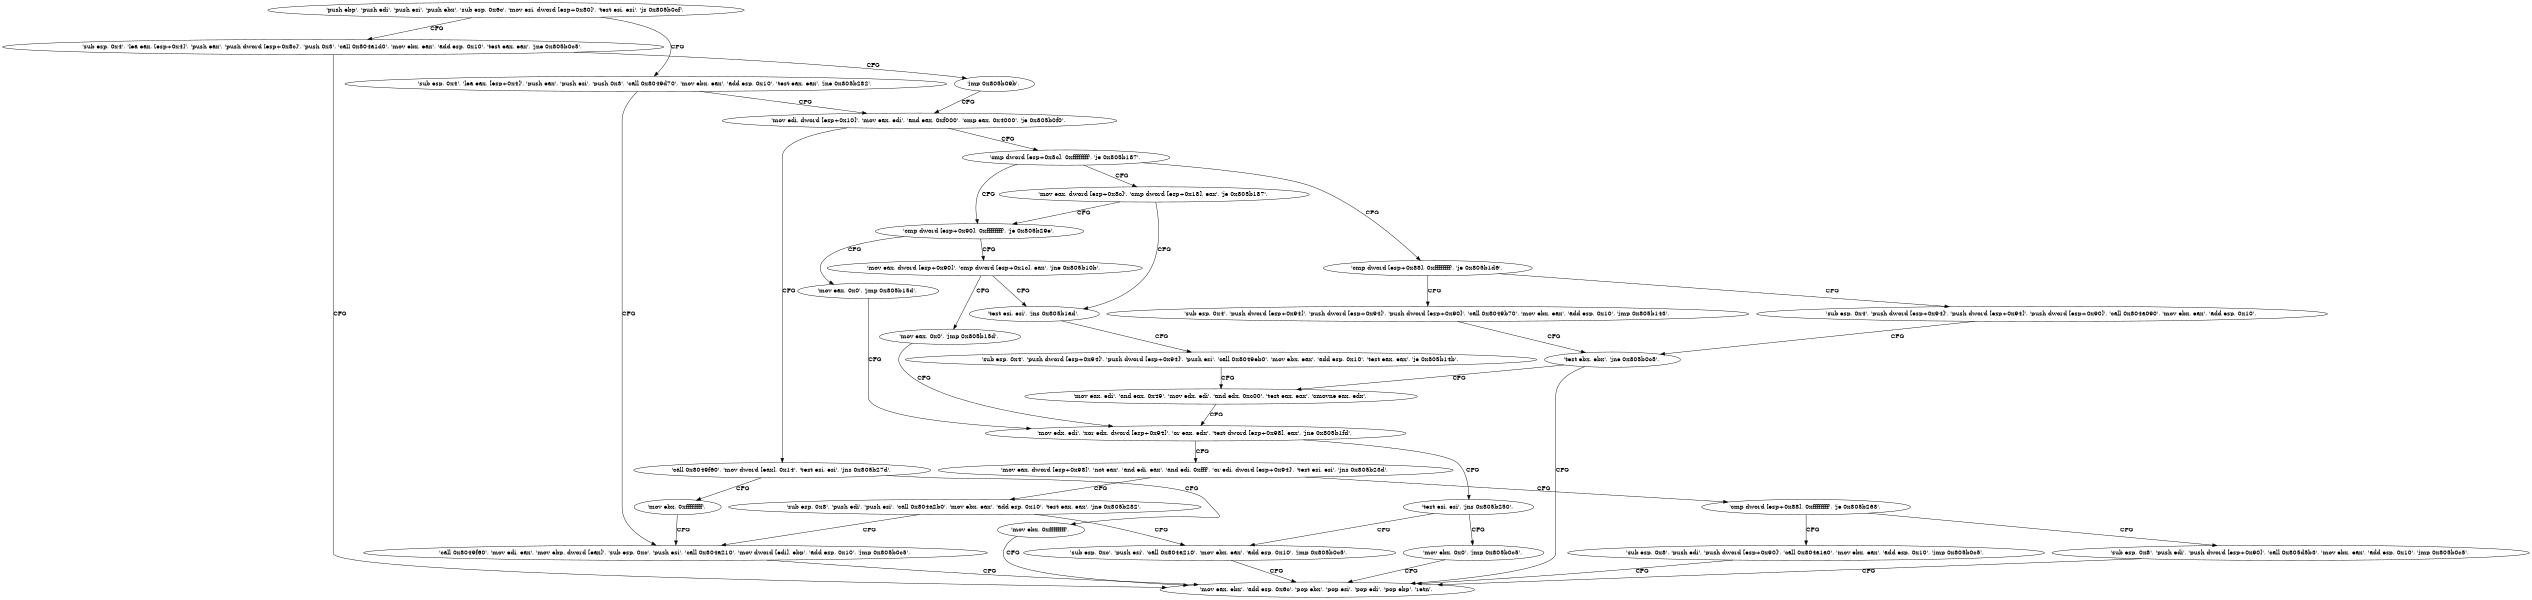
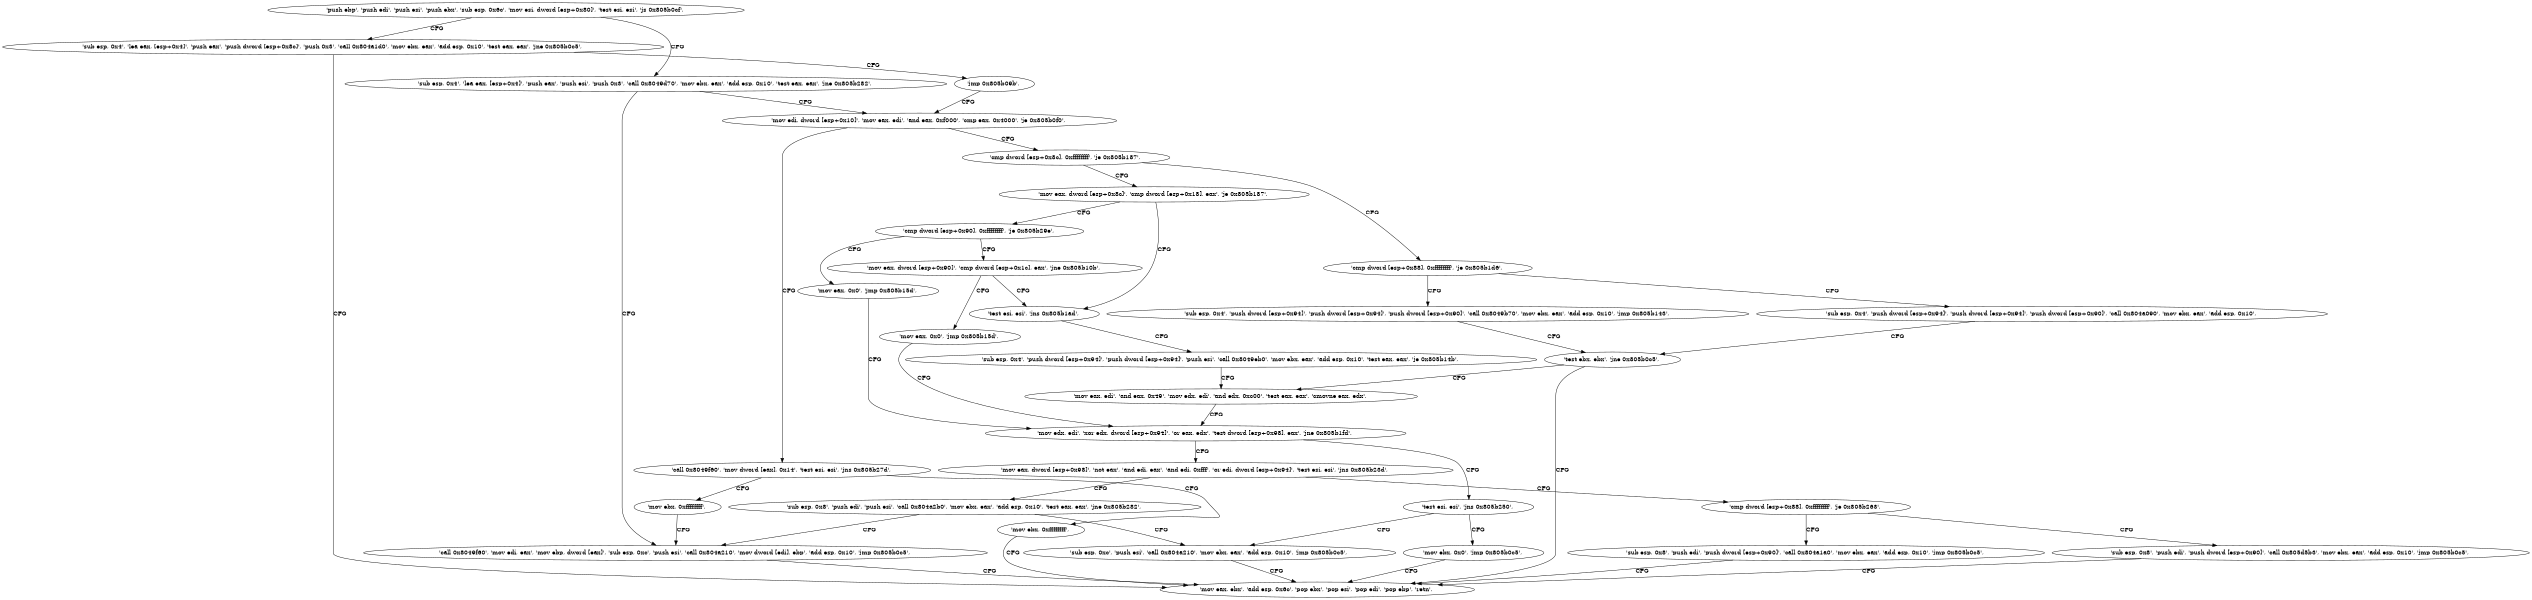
edge "'cmp dword [esp+0x8c], 0xffffffff', 'je 0x805b187'," -> "'cmp dword [esp+0x90], 0xffffffff', 'je 0x805b29e',": removed, label "CFG"
